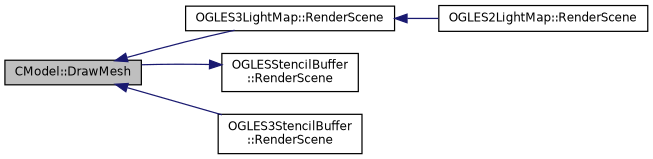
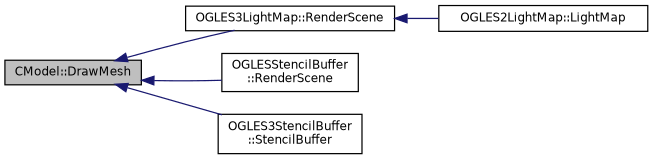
node "OGLES2LightMap::RenderScene": label "OGLES2LightMap::RenderScene" -> "OGLES2LightMap::LightMap"
edge "CModel::DrawMesh" -> "OGLESStencilBuffer ::RenderScene": reversed
node "OGLES3StencilBuffer ::RenderScene": label "OGLES3StencilBuffer ::RenderScene" -> "OGLES3StencilBuffer ::StencilBuffer"
